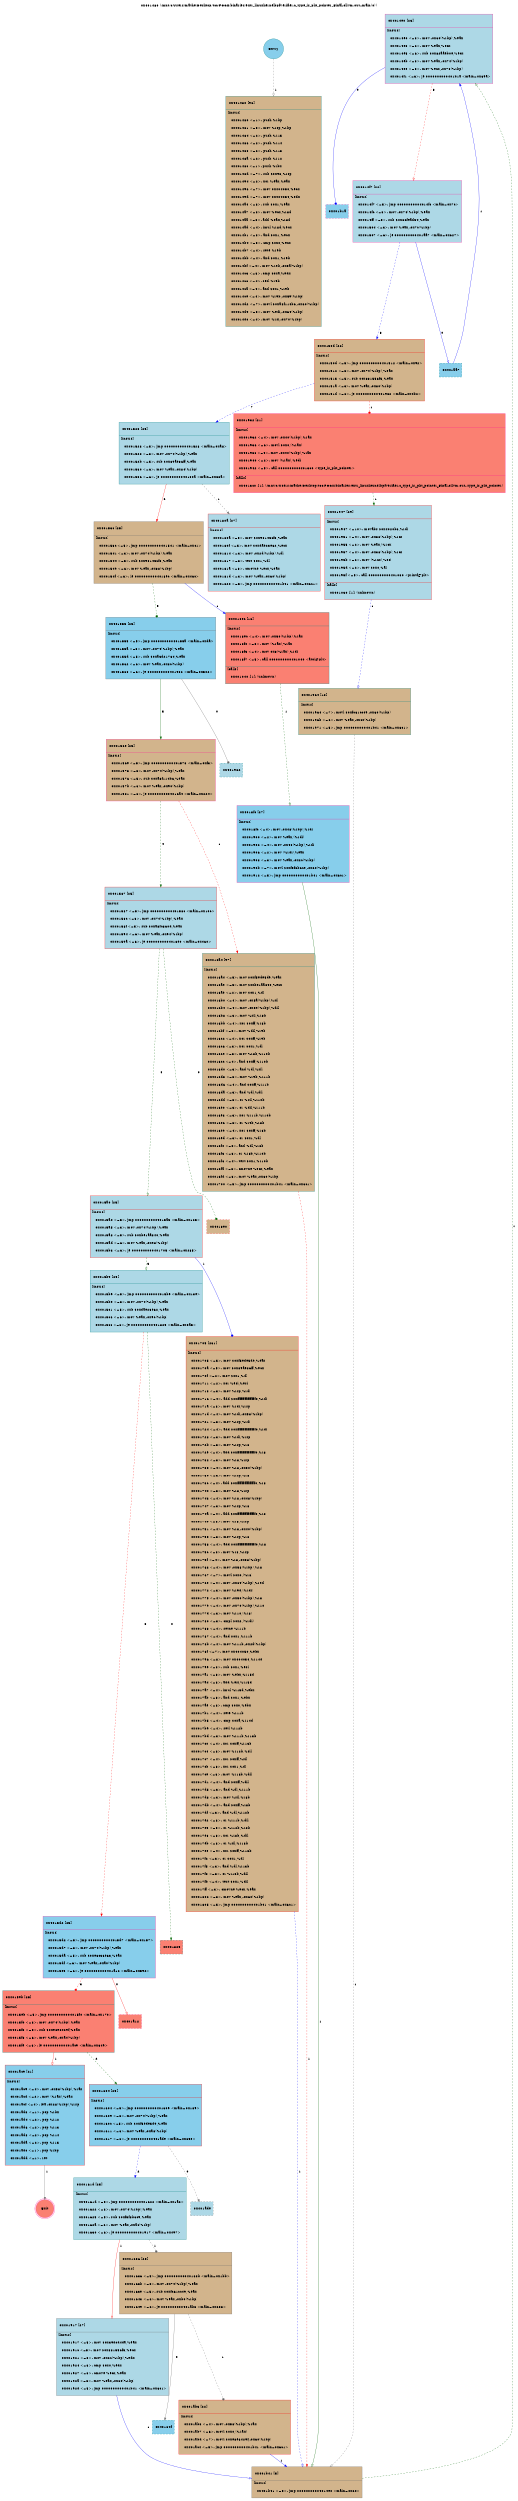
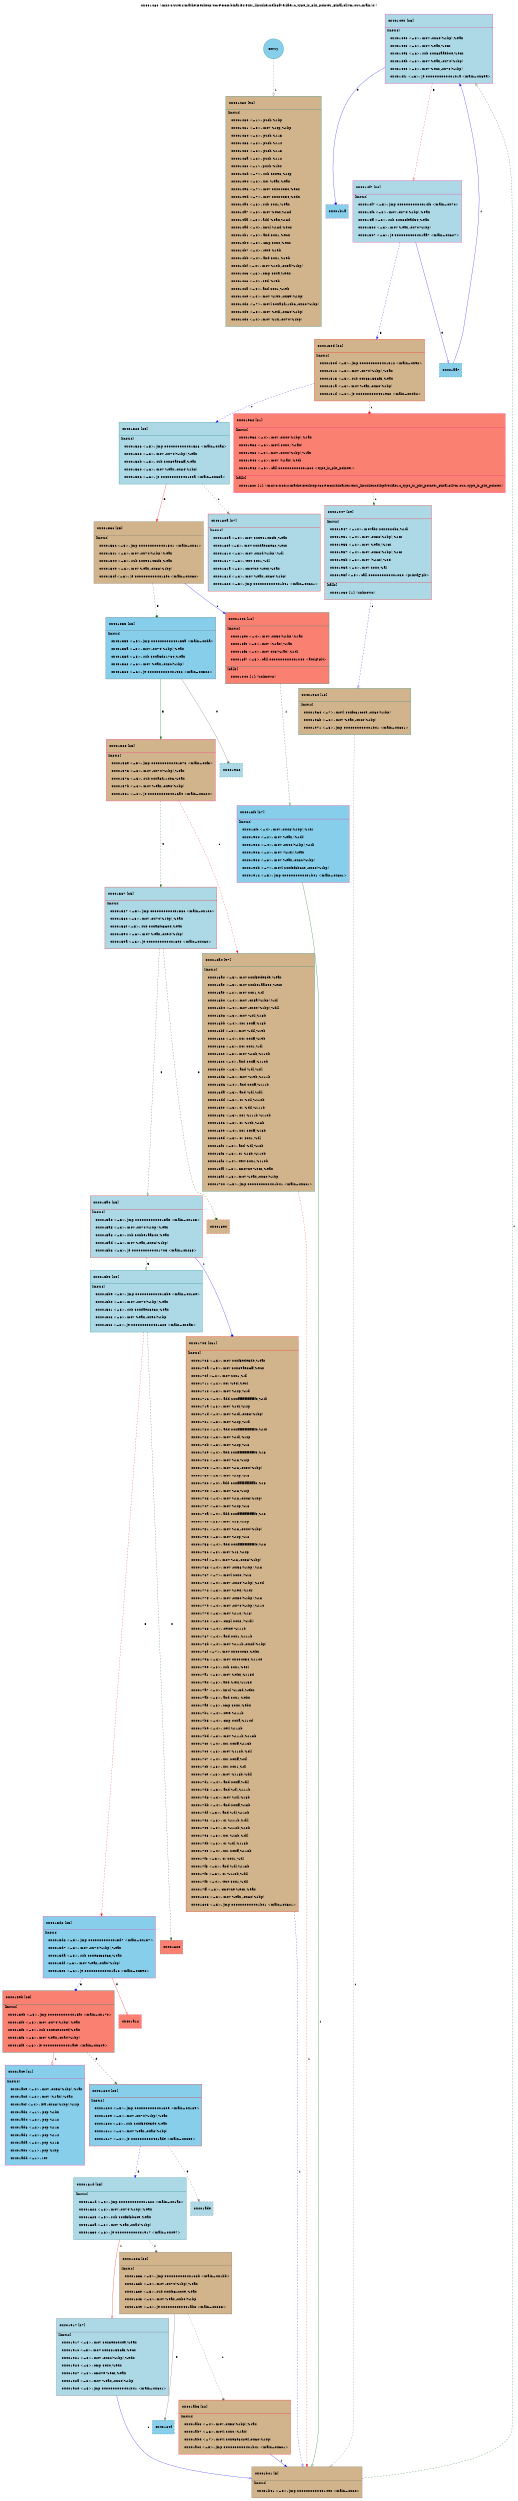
edge "0x4015d2 [25]" -> "0x4015eb [25]": color red -> blue
node "0x401ac9 [21]": color red -> deeppink
node "Exit": removed
